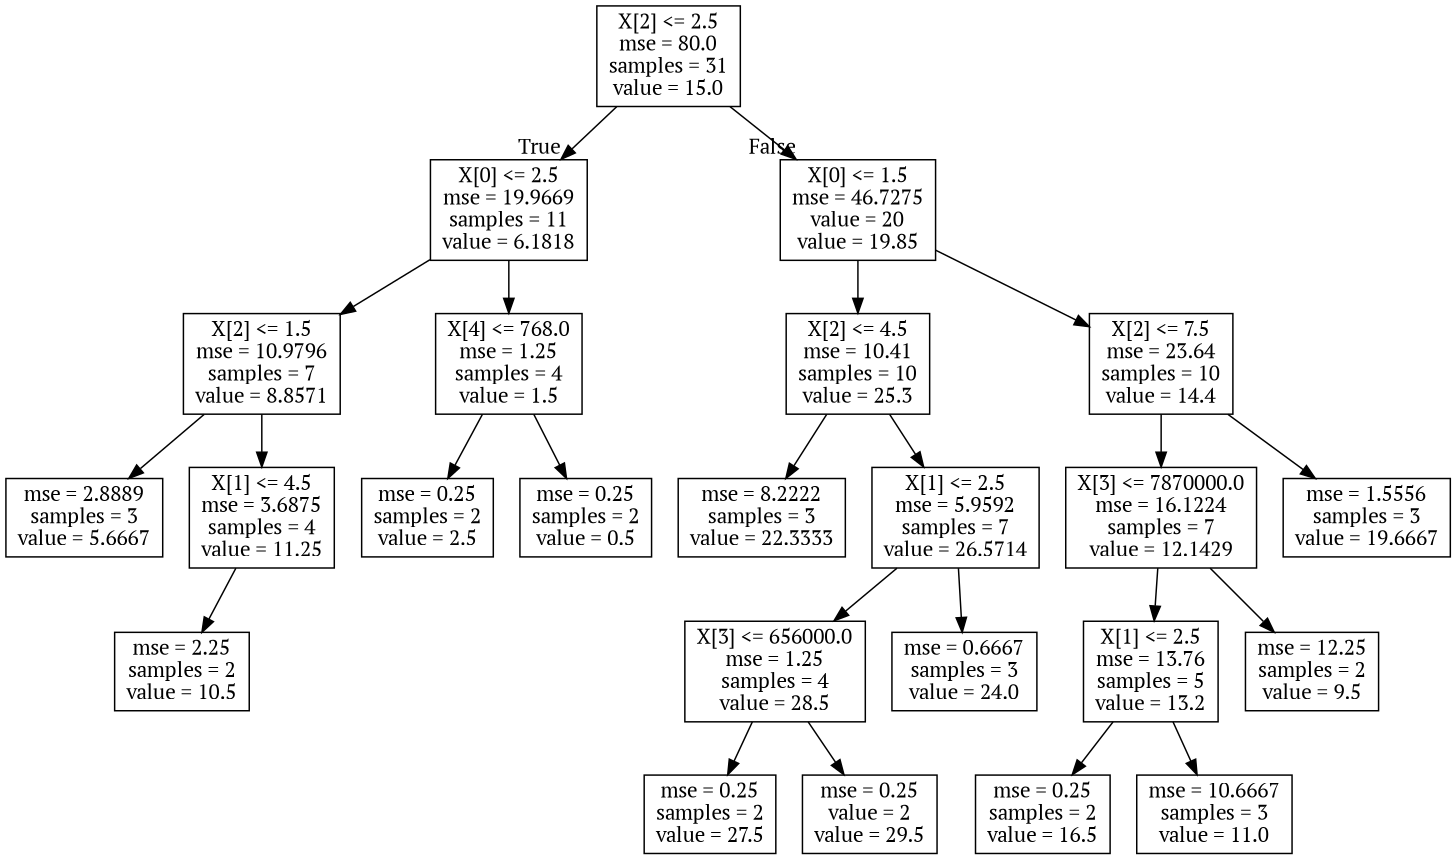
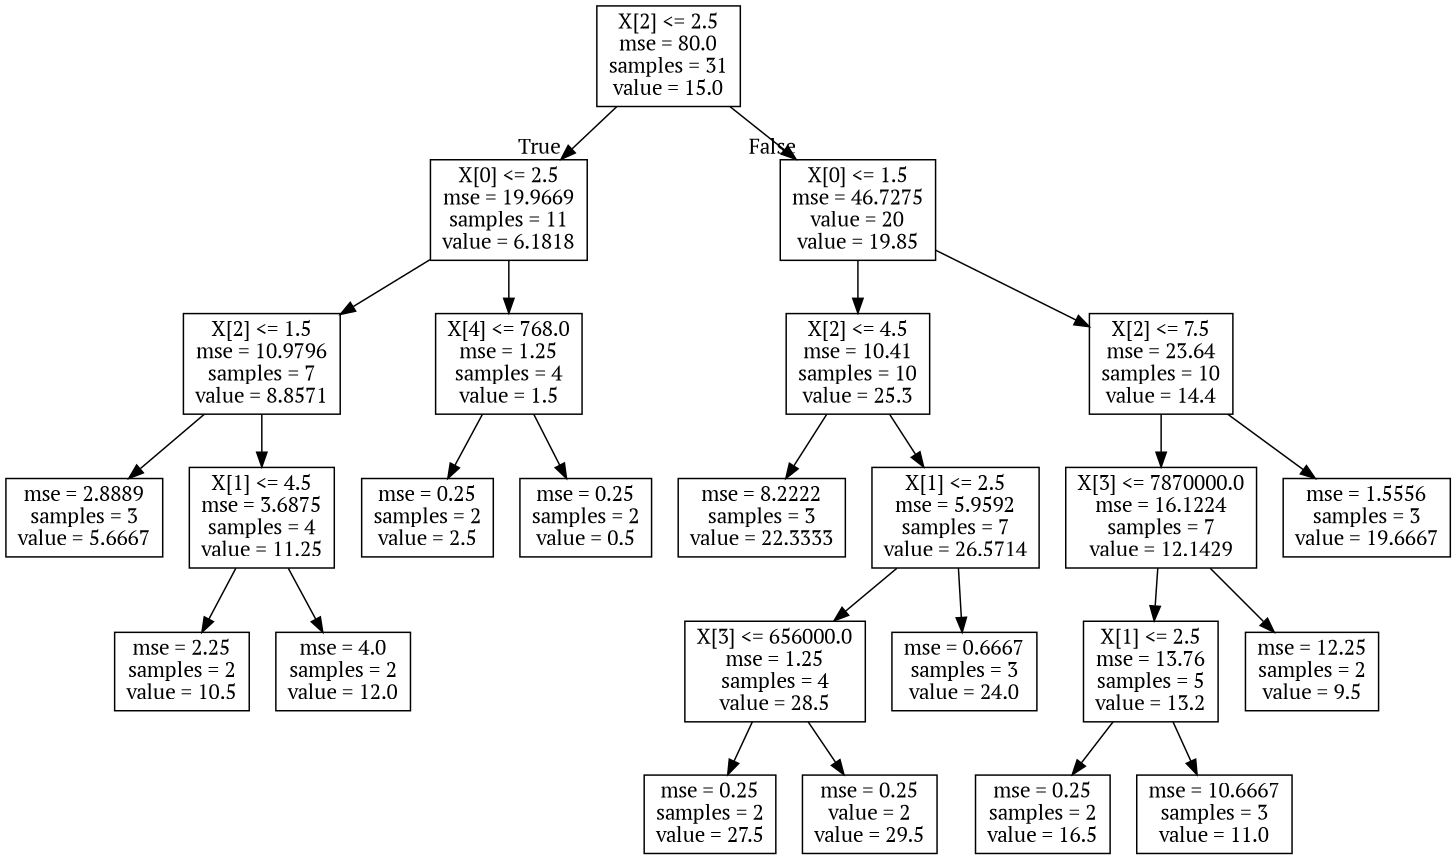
node "mse = 4.0 samples = 2 value = 12.0": added
